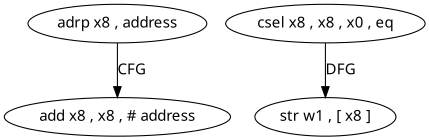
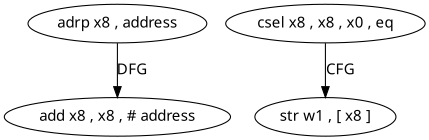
edge "adrp x8 , address" -> "add x8 , x8 , # address": label "CFG" -> "DFG"
edge "csel x8 , x8 , x0 , eq" -> "str w1 , [ x8 ]": label "DFG" -> "CFG"
